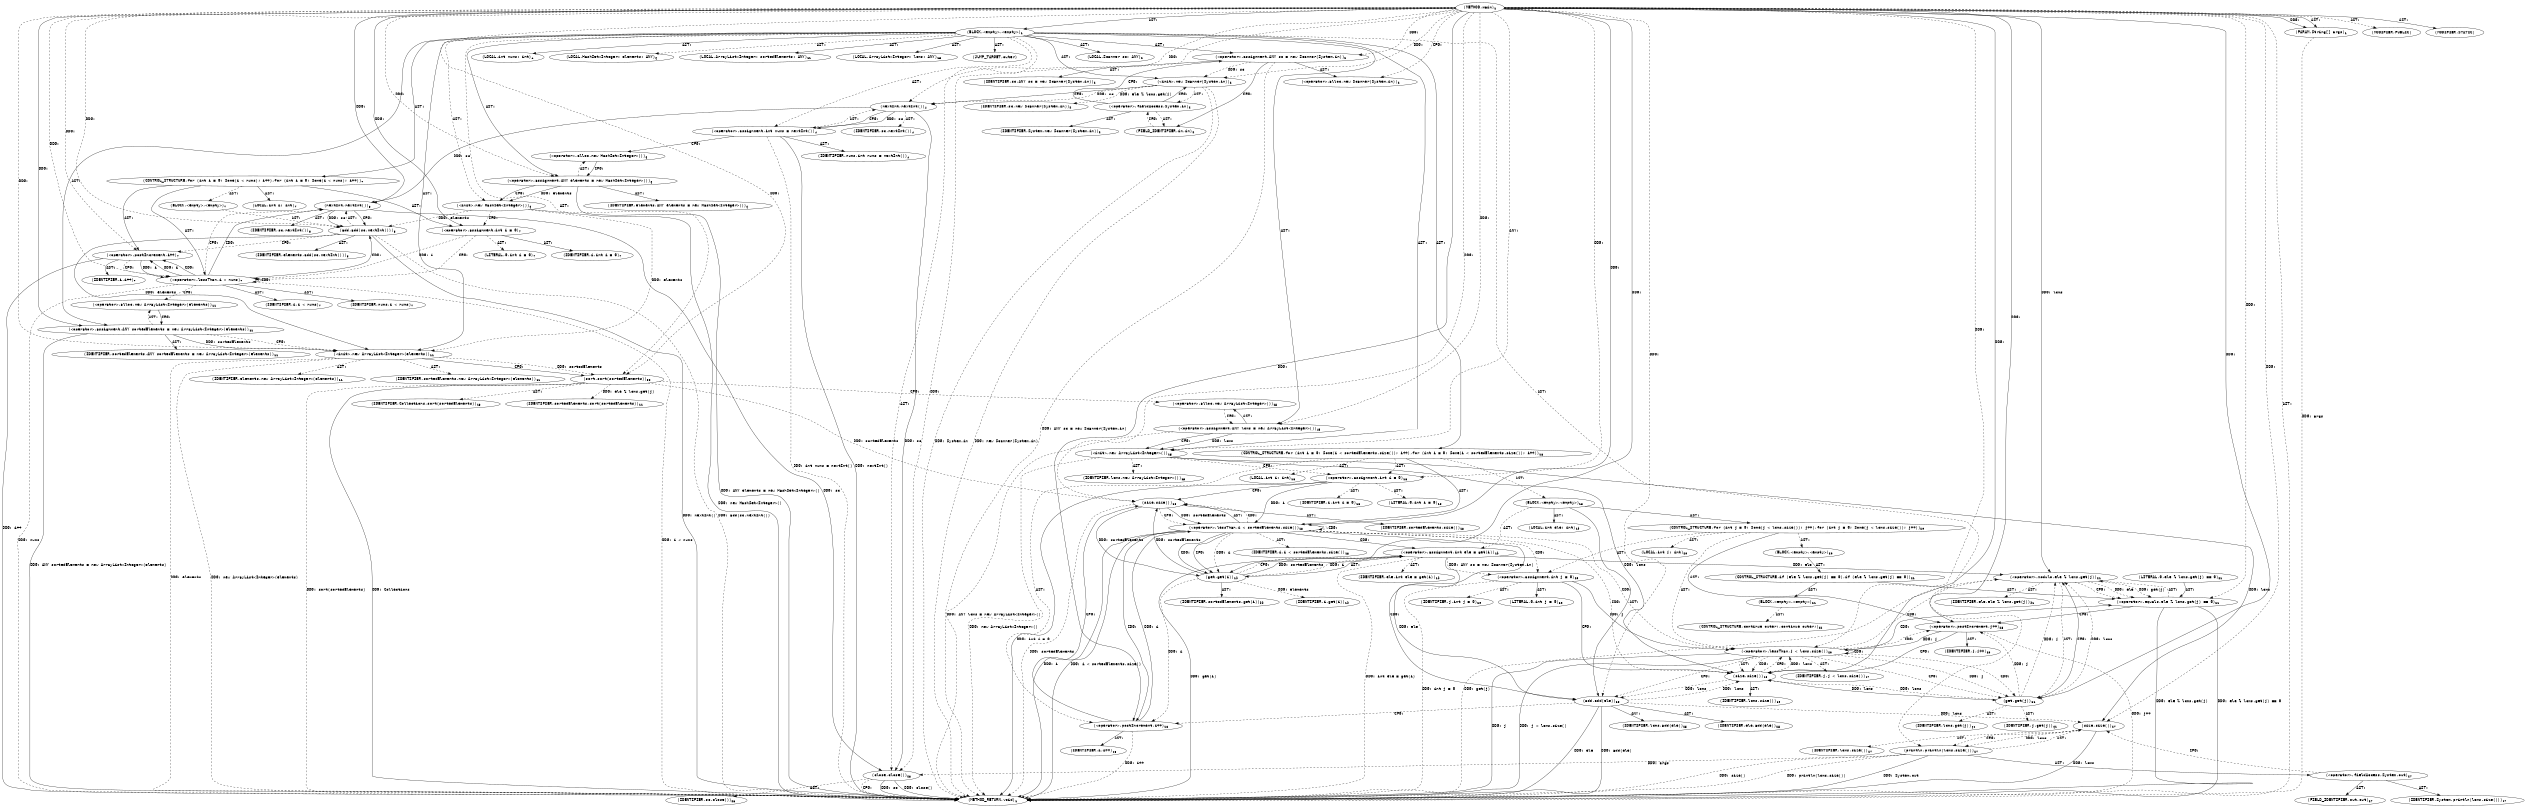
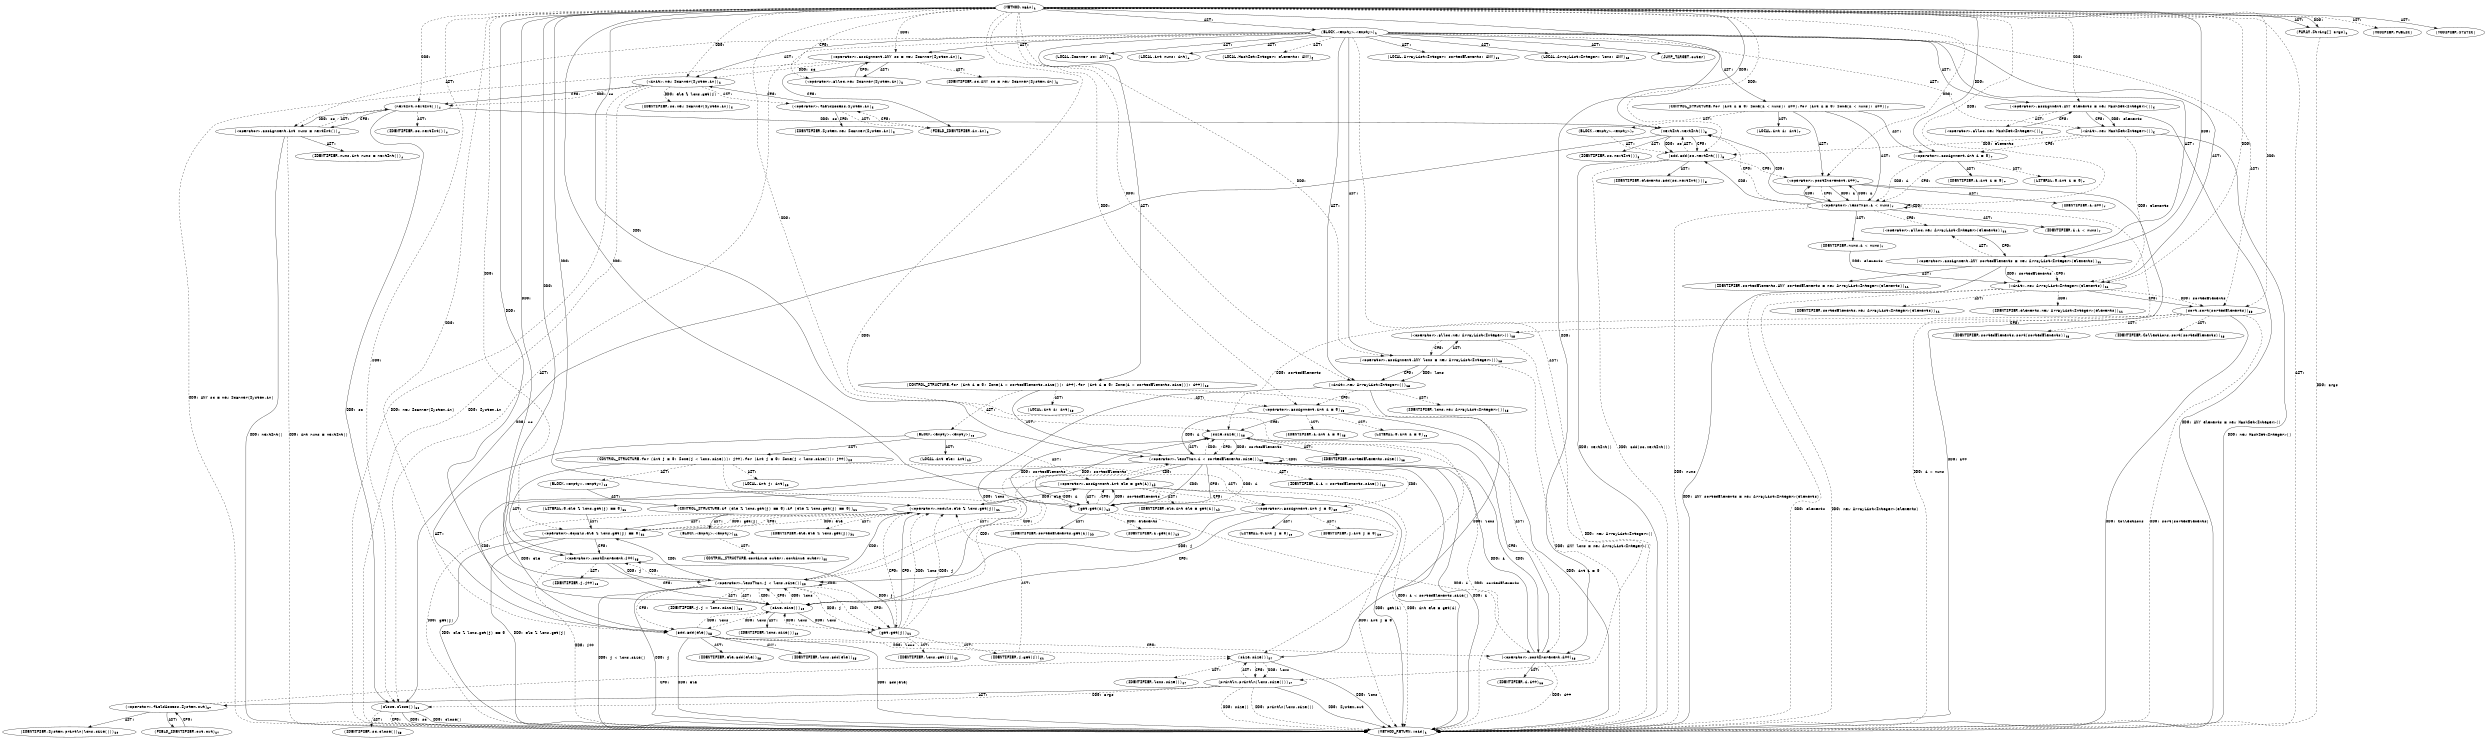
edge "(<operator>.assignment,ANY sc = new Scanner(System.in))" -> "(IDENTIFIER,sc,ANY sc = new Scanner(System.in))": style solid -> dashed
edge "(<operator>.fieldAccess,System.in)" -> "(<operator>.assignment,ANY sc = new Scanner(System.in))": now "(<operator>.alloc,new Scanner(System.in))" -> "(<operator>.assignment,ANY sc = new Scanner(System.in))"
edge "(METHOD,main)" -> "(get,get(j))": removed, label "DDG:"
edge "(<operator>.fieldAccess,System.in)" -> "(IDENTIFIER,System,new Scanner(System.in))": label "AST: " -> "CFG: "
edge "(<operator>.assignment,int nums = nextInt())" -> "(<operator>.alloc,new HashSet<Integer>())": removed, label "CFG:"
edge "(METHOD,main)" -> "(<operator>.lessThan,j < lcms.size())": style dashed -> solid
node "(IDENTIFIER,elements,ANY elements = new HashSet<Integer>())": removed
edge "(METHOD,main)" -> "(<init>,new ArrayList<Integer>())": label "ANY: " -> "DDG: "
edge "(add,add(sc.nextInt()))" -> "(<init>,new ArrayList<Integer>(elements))": now "(IDENTIFIER,nums,i < nums)" -> "(<init>,new ArrayList<Integer>(elements))"
edge "(METHOD,main)" -> "(<operator>.modulo,ele % lcms.get(j))": label "DDG: lcms" -> "DDG: "
edge "(<init>,new ArrayList<Integer>(elements))" -> "(IDENTIFIER,elements,new ArrayList<Integer>(elements))": label "AST: " -> "DDG: "
edge "(sort,sort(sortedElements))" -> "(IDENTIFIER,sortedElements,sort(sortedElements))": label "DDG: ele % lcms.get(j)" -> "AST: "
node "(IDENTIFIER,sortedElements,sort(sortedElements))": text "11" -> "13"
node "(<operator>.assignment,ANY lcms = new ArrayList<Integer>())": text "45" -> "15"
edge "(<operator>.lessThan,i < sortedElements.size())" -> "(<operator>.lessThan,j < lcms.size())": reversed
edge "(<operator>.assignment,int ele = get(i))" -> "(<operator>.assignment,int j = 0)": label "DDG: ANY sc = new Scanner(System.in)" -> "CFG: "
edge "(<operator>.equals,ele % lcms.get(j) == 0)" -> "(<operator>.modulo,ele % lcms.get(j))": now "(IDENTIFIER,j,get(j))" -> "(<operator>.modulo,ele % lcms.get(j))"
edge "(<operator>.lessThan,j < lcms.size())" -> "(<operator>.modulo,ele % lcms.get(j))": style dashed -> solid
edge "(<init>,new ArrayList<Integer>())" -> "(METHOD_RETURN,void)": now "(<operator>.alloc,new ArrayList<Integer>())" -> "(METHOD_RETURN,void)"
edge "(<operator>.postIncrement,j++)" -> "(IDENTIFIER,j,j++)": style solid -> dashed
edge "(<operator>.modulo,ele % lcms.get(j))" -> "(get,get(j))": label "AST: " -> "CFG: "
edge "(get,get(j))" -> "(<operator>.postIncrement,j++)": style dashed -> solid
node "(IDENTIFIER,j,j < lcms.size())": text "27" -> "20"
edge "(FIELD_IDENTIFIER,out,out)" -> "(<operator>.fieldAccess,System.out)": added, label "CFG:"
node "(IDENTIFIER,System,println(lcms.size()))": text "27" -> "20"
